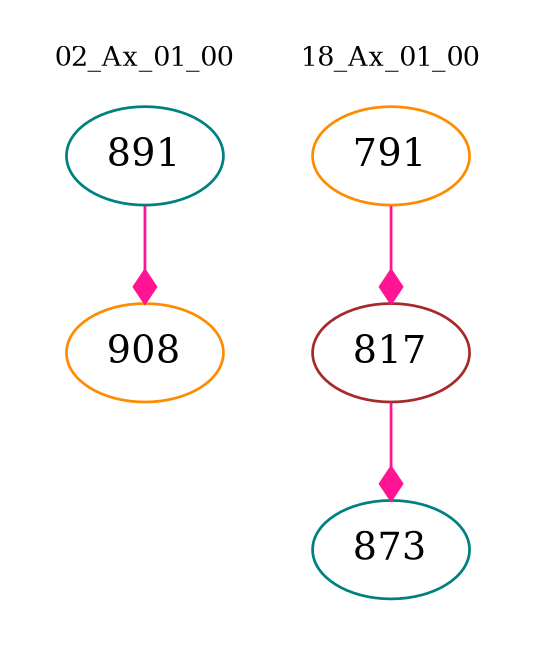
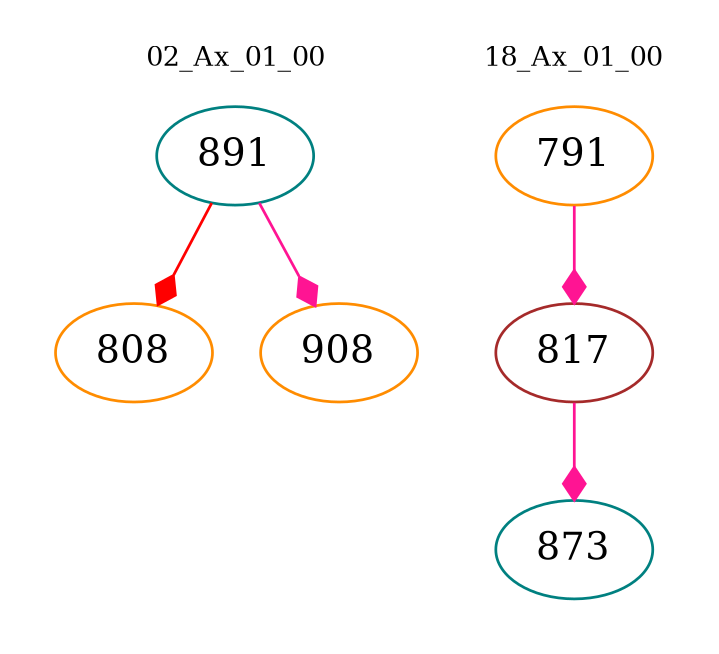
node "808": added
